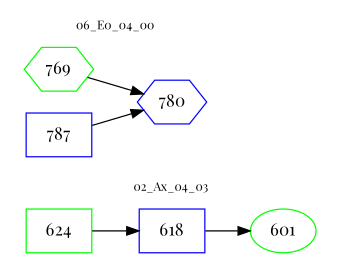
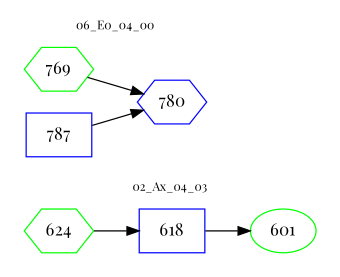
node "624": shape box -> hexagon
